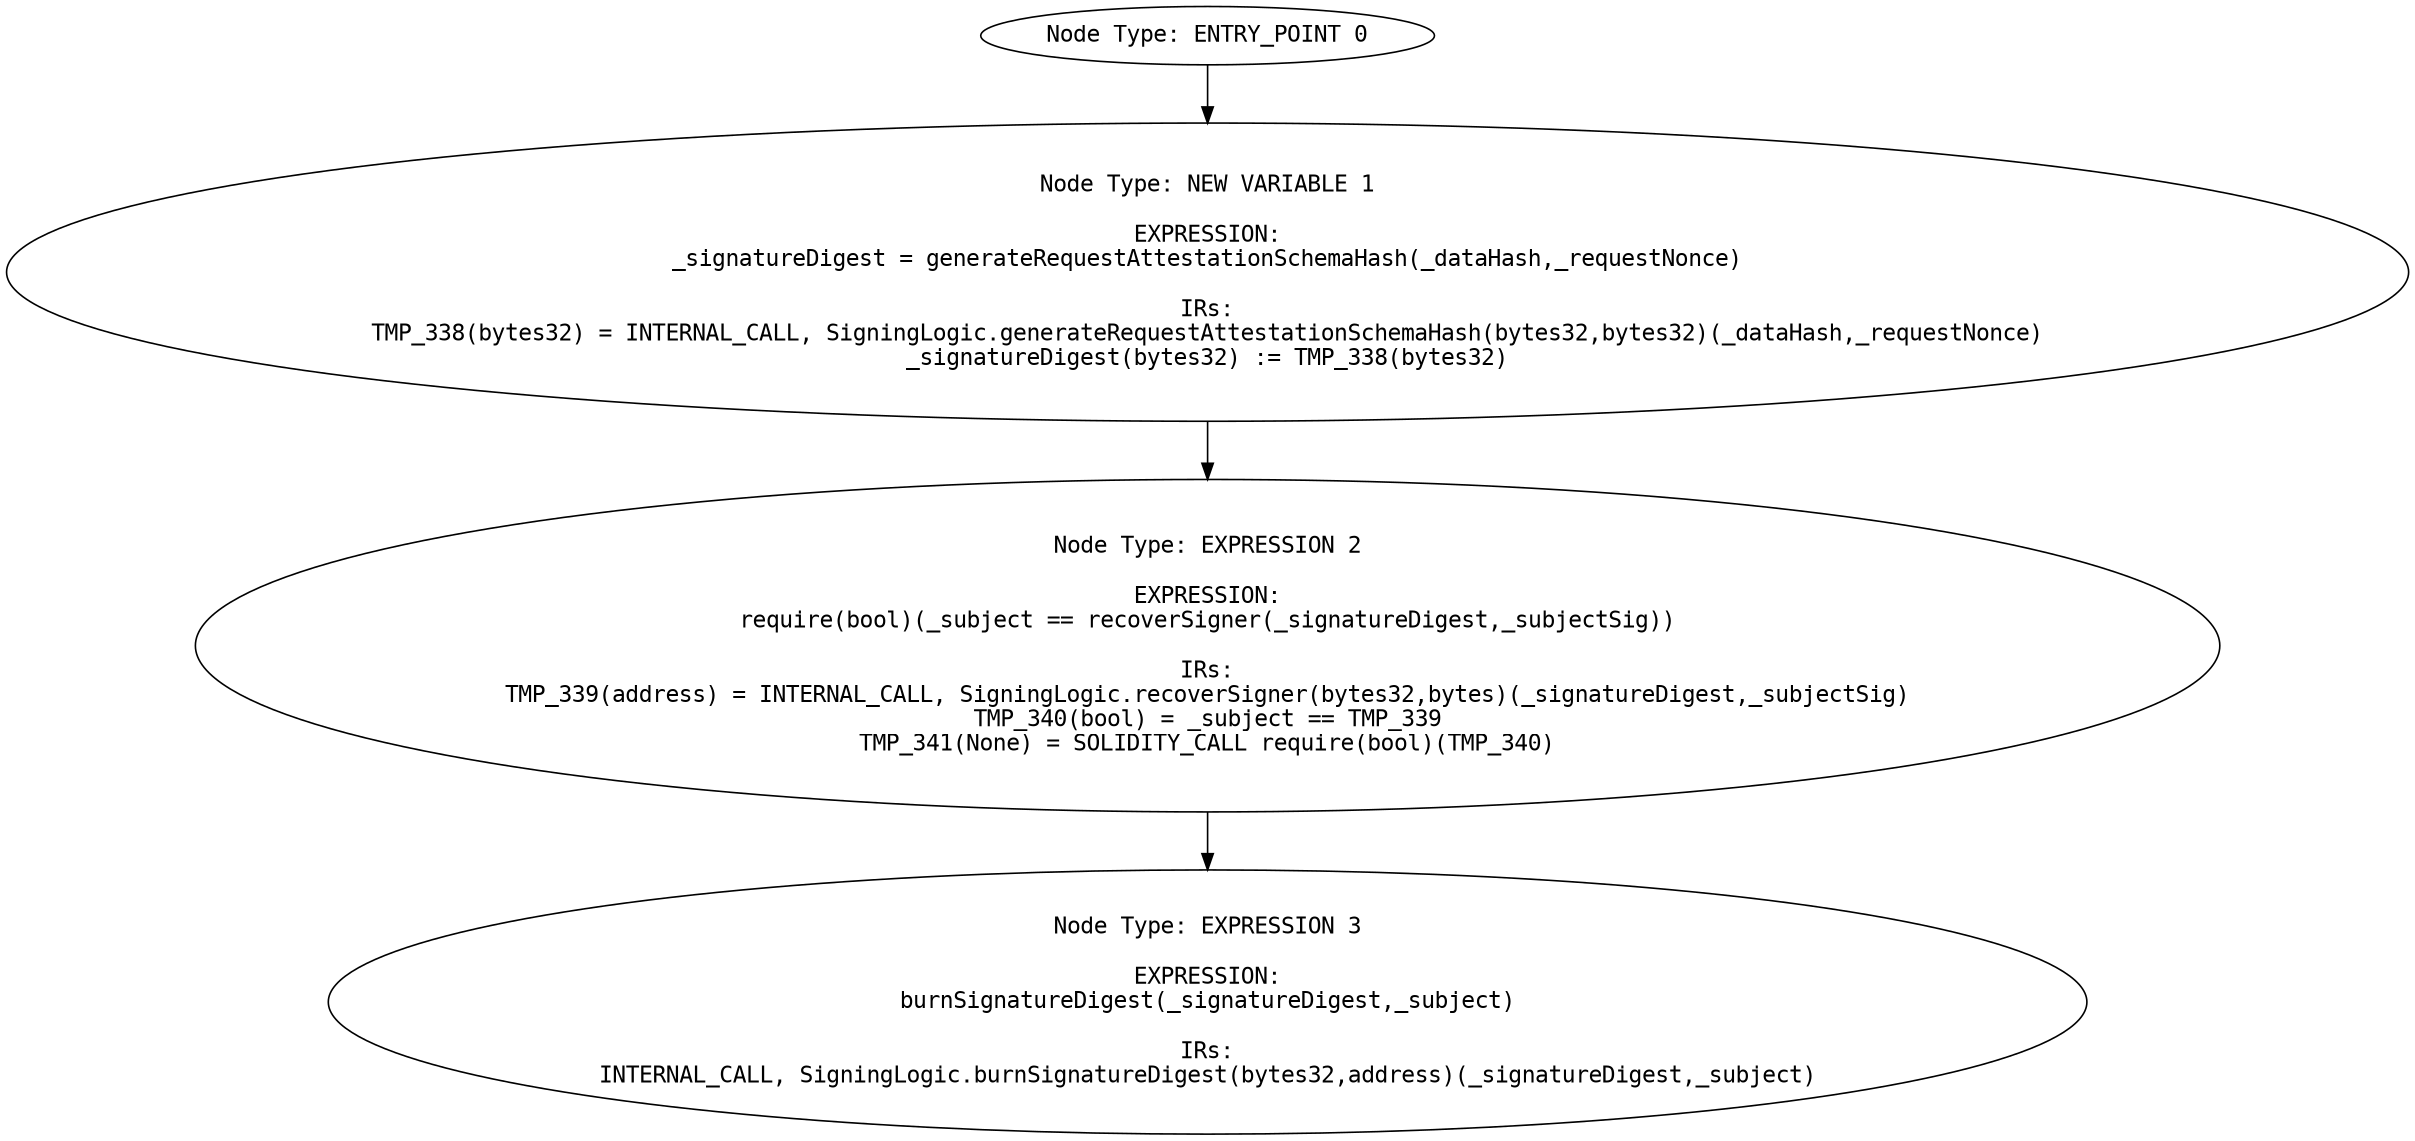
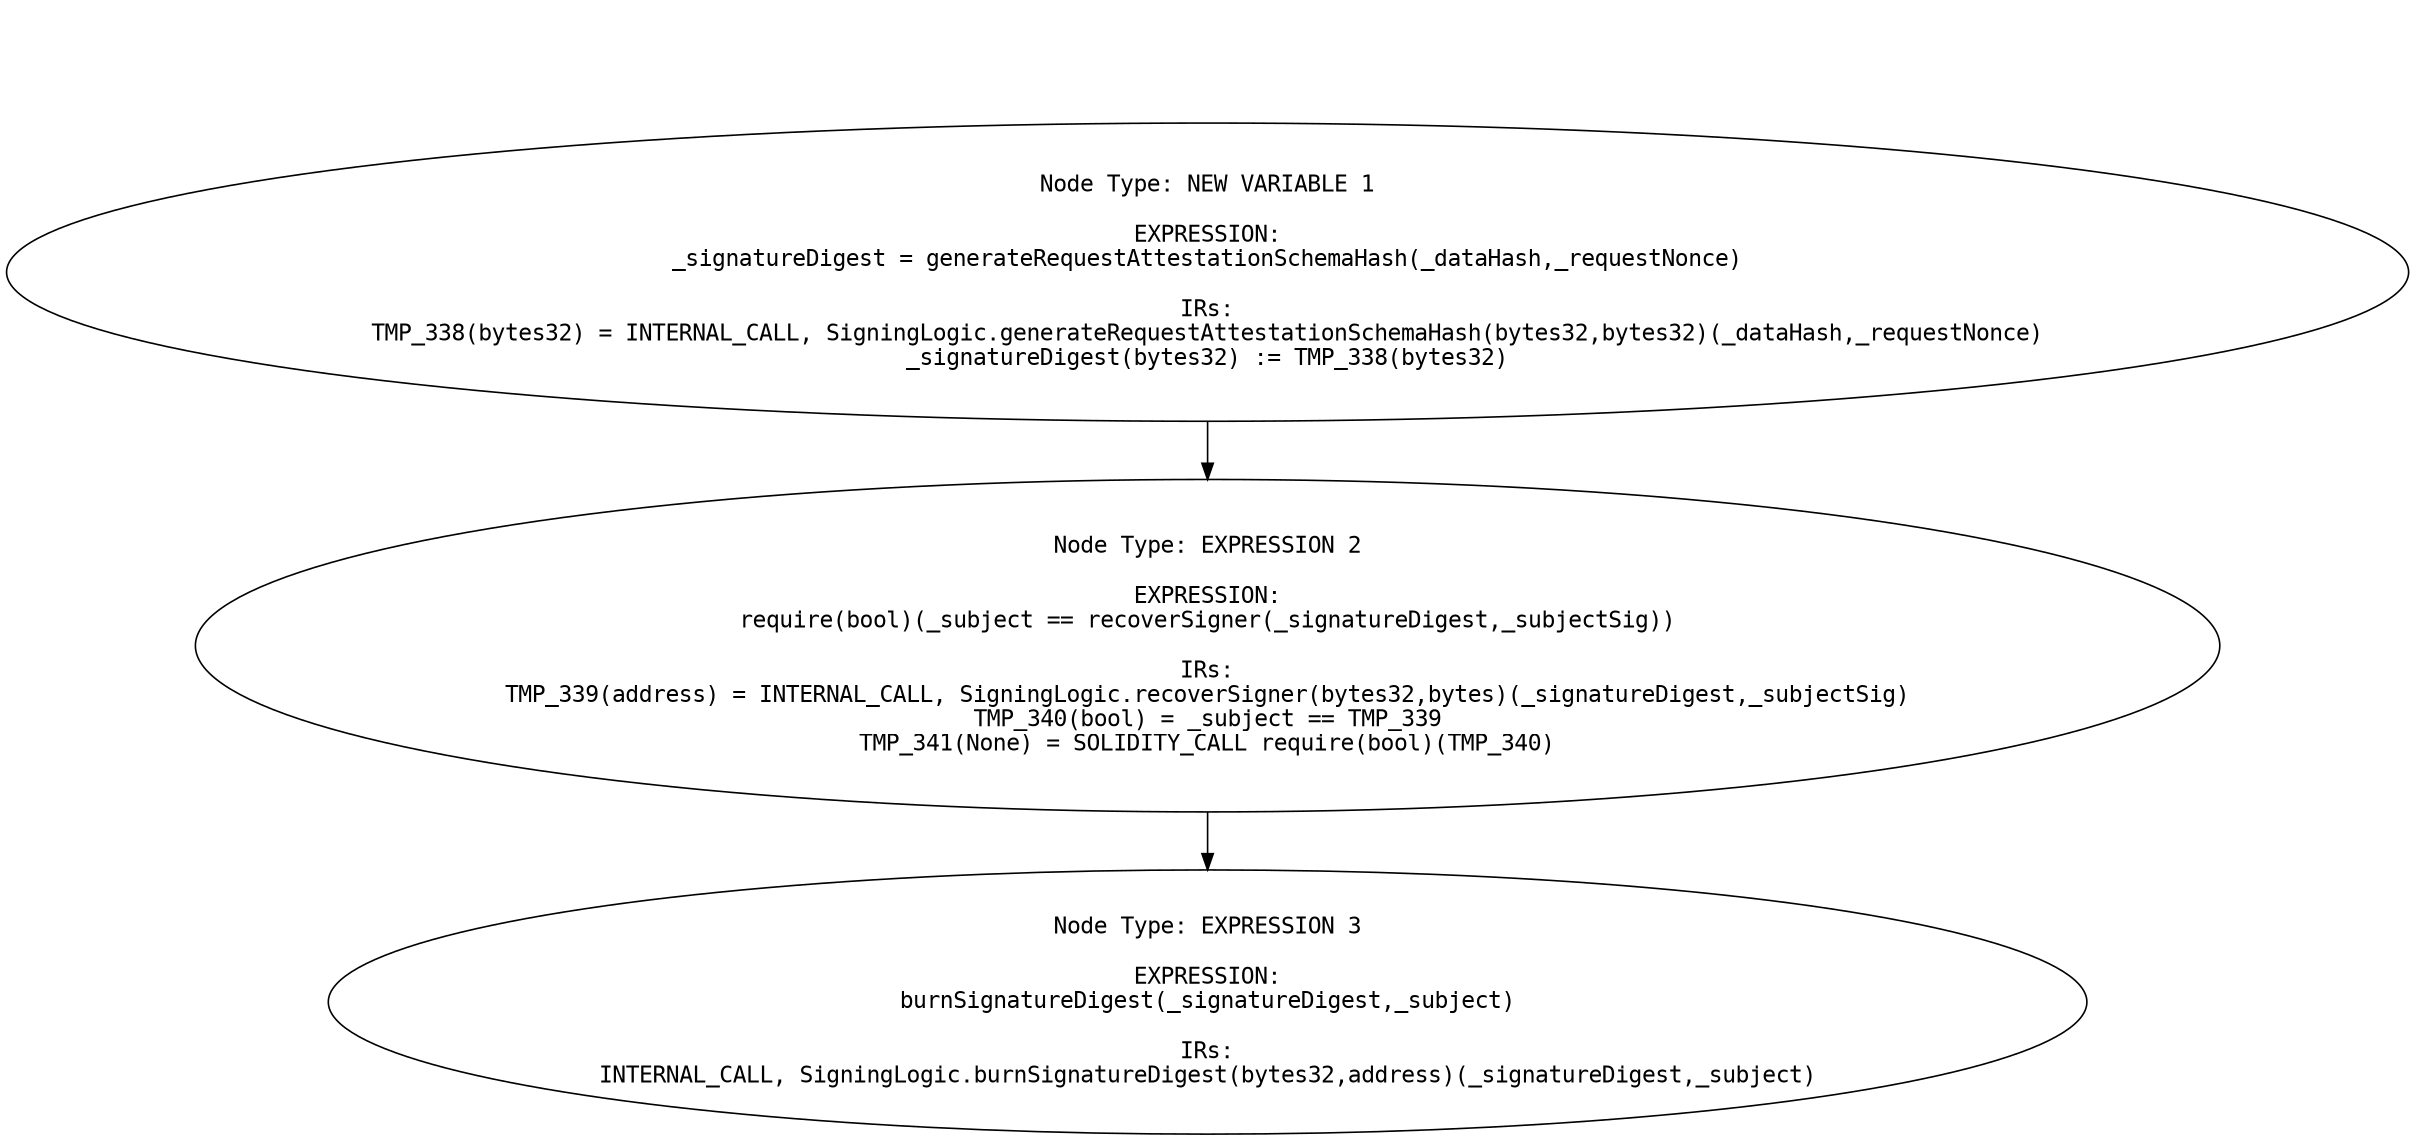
node "Node Type: ENTRY_POINT 0": removed
